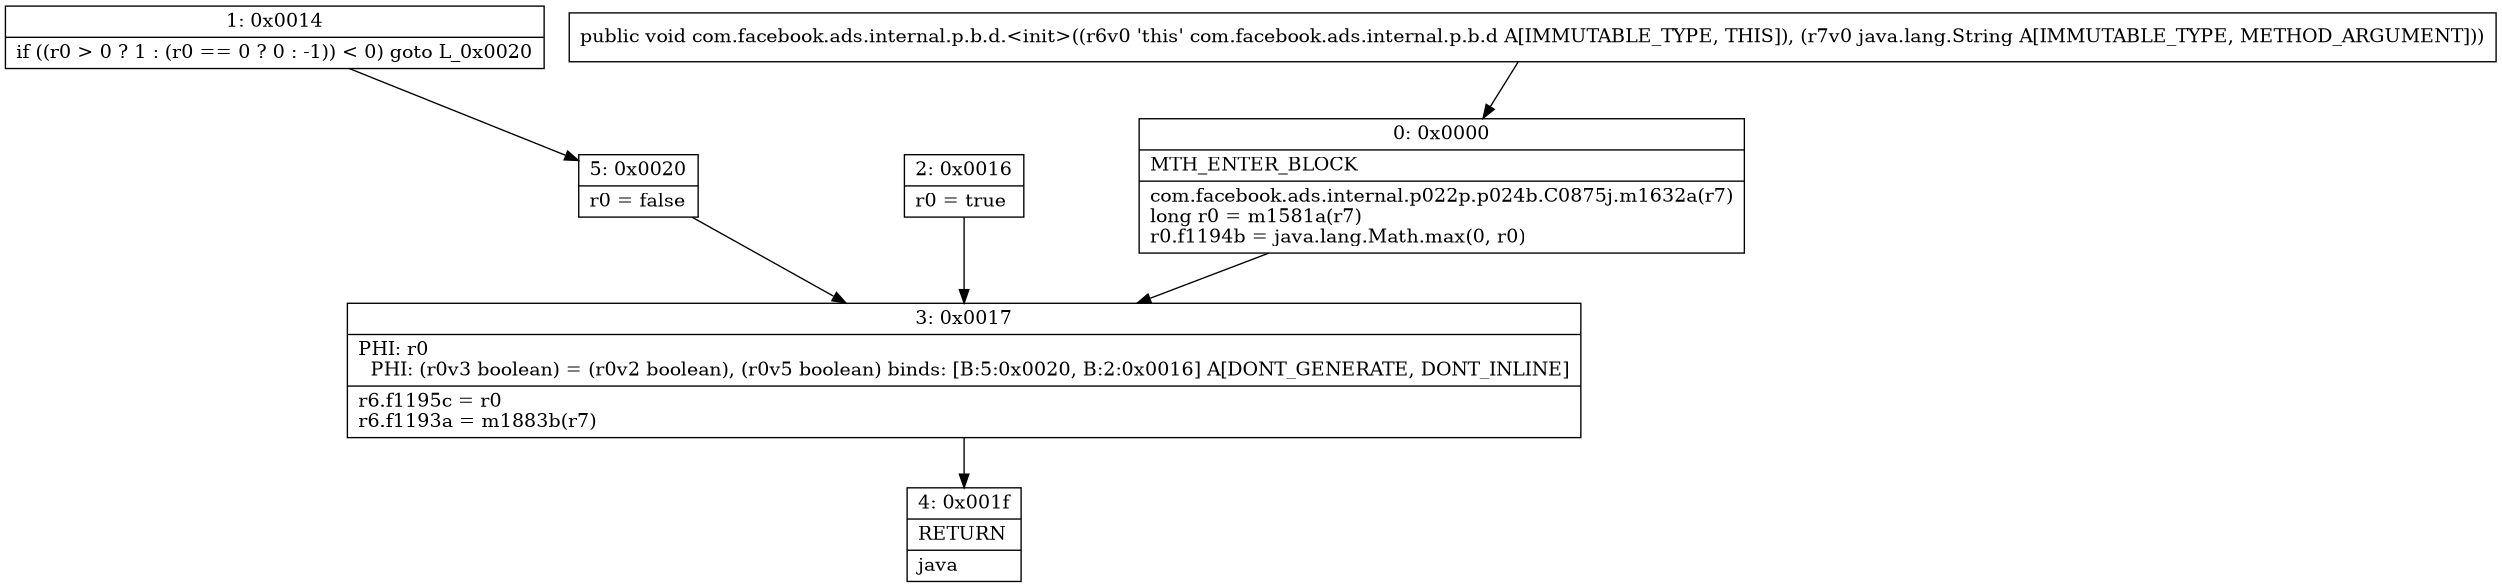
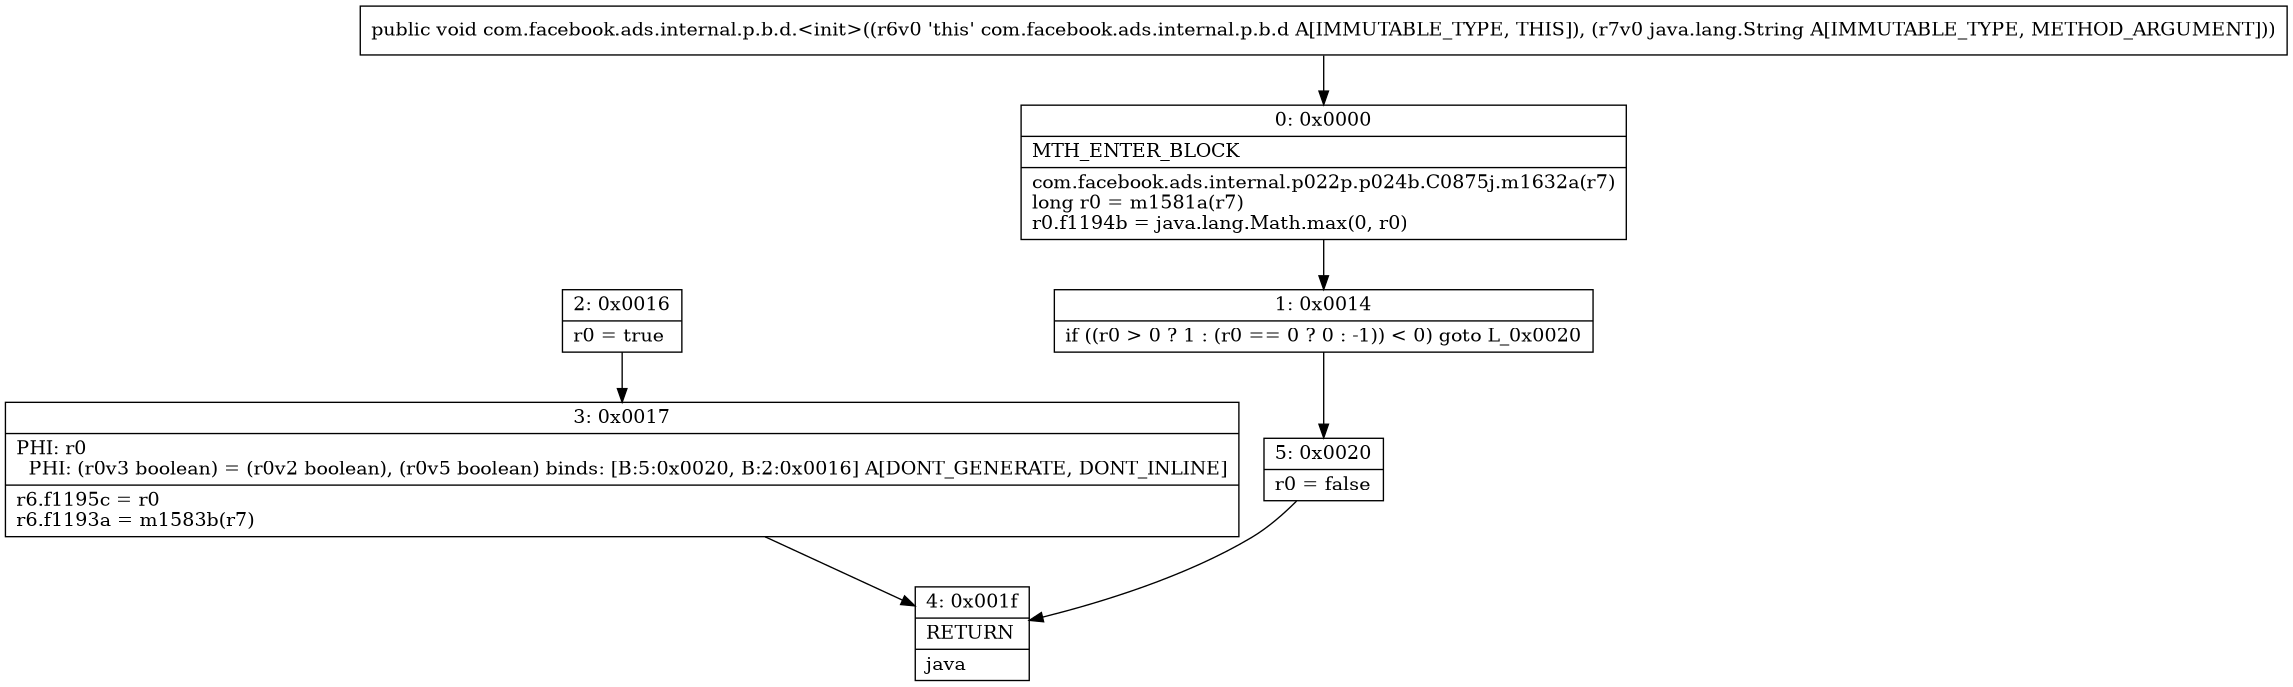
edge "5: 0x0020" -> "3: 0x0017": now "5: 0x0020" -> "4: 0x001f"
edge "0: 0x0000" -> "3: 0x0017": now "0: 0x0000" -> "1: 0x0014"
node "3: 0x0017": text "r6.f1193a = m1883b(r7)" -> "r6.f1193a = m1583b(r7)"
